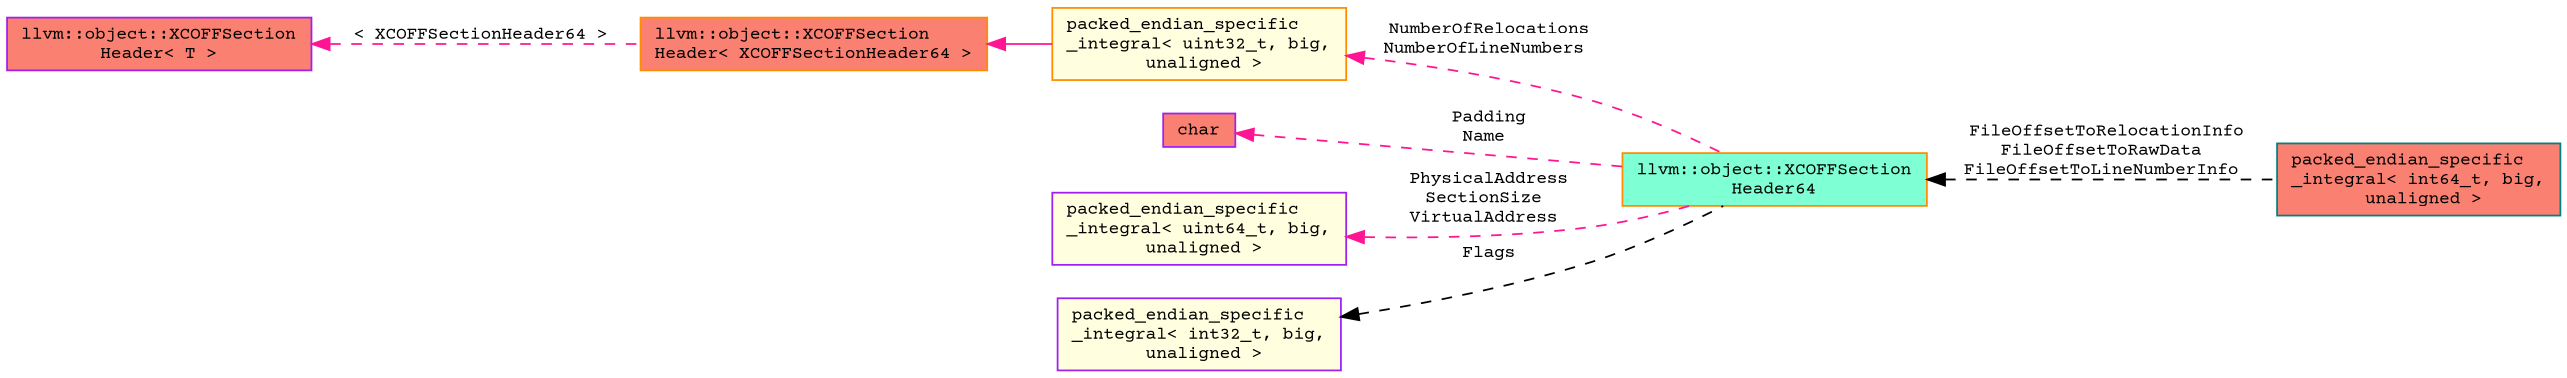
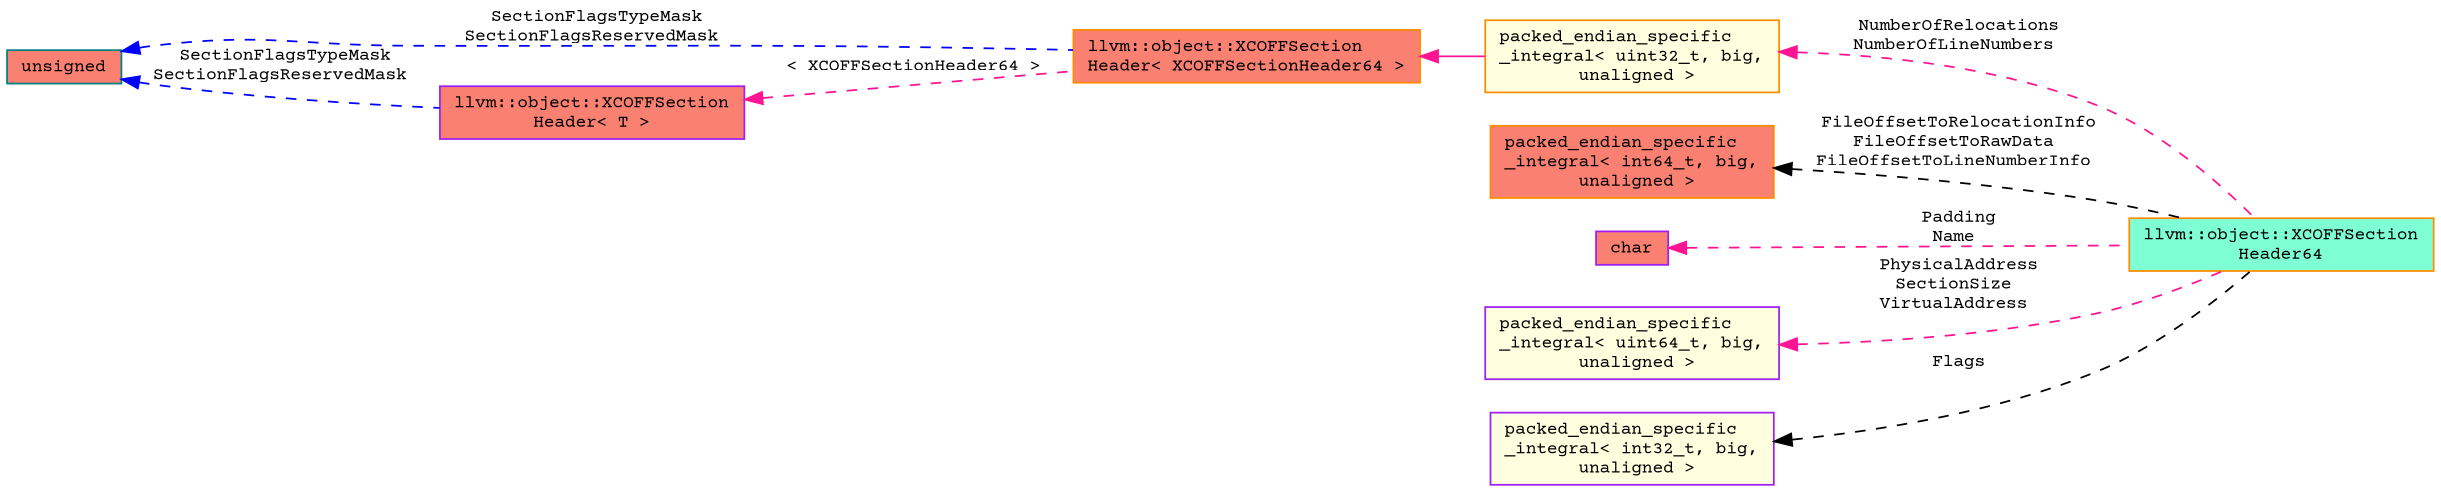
node "unsigned": added
edge "packed_endian_specific _integral< int64_t, big, unaligned >" -> "llvm::object::XCOFFSection Header64": reversed
node "packed_endian_specific _integral< int64_t, big, unaligned >": color teal -> darkorange
